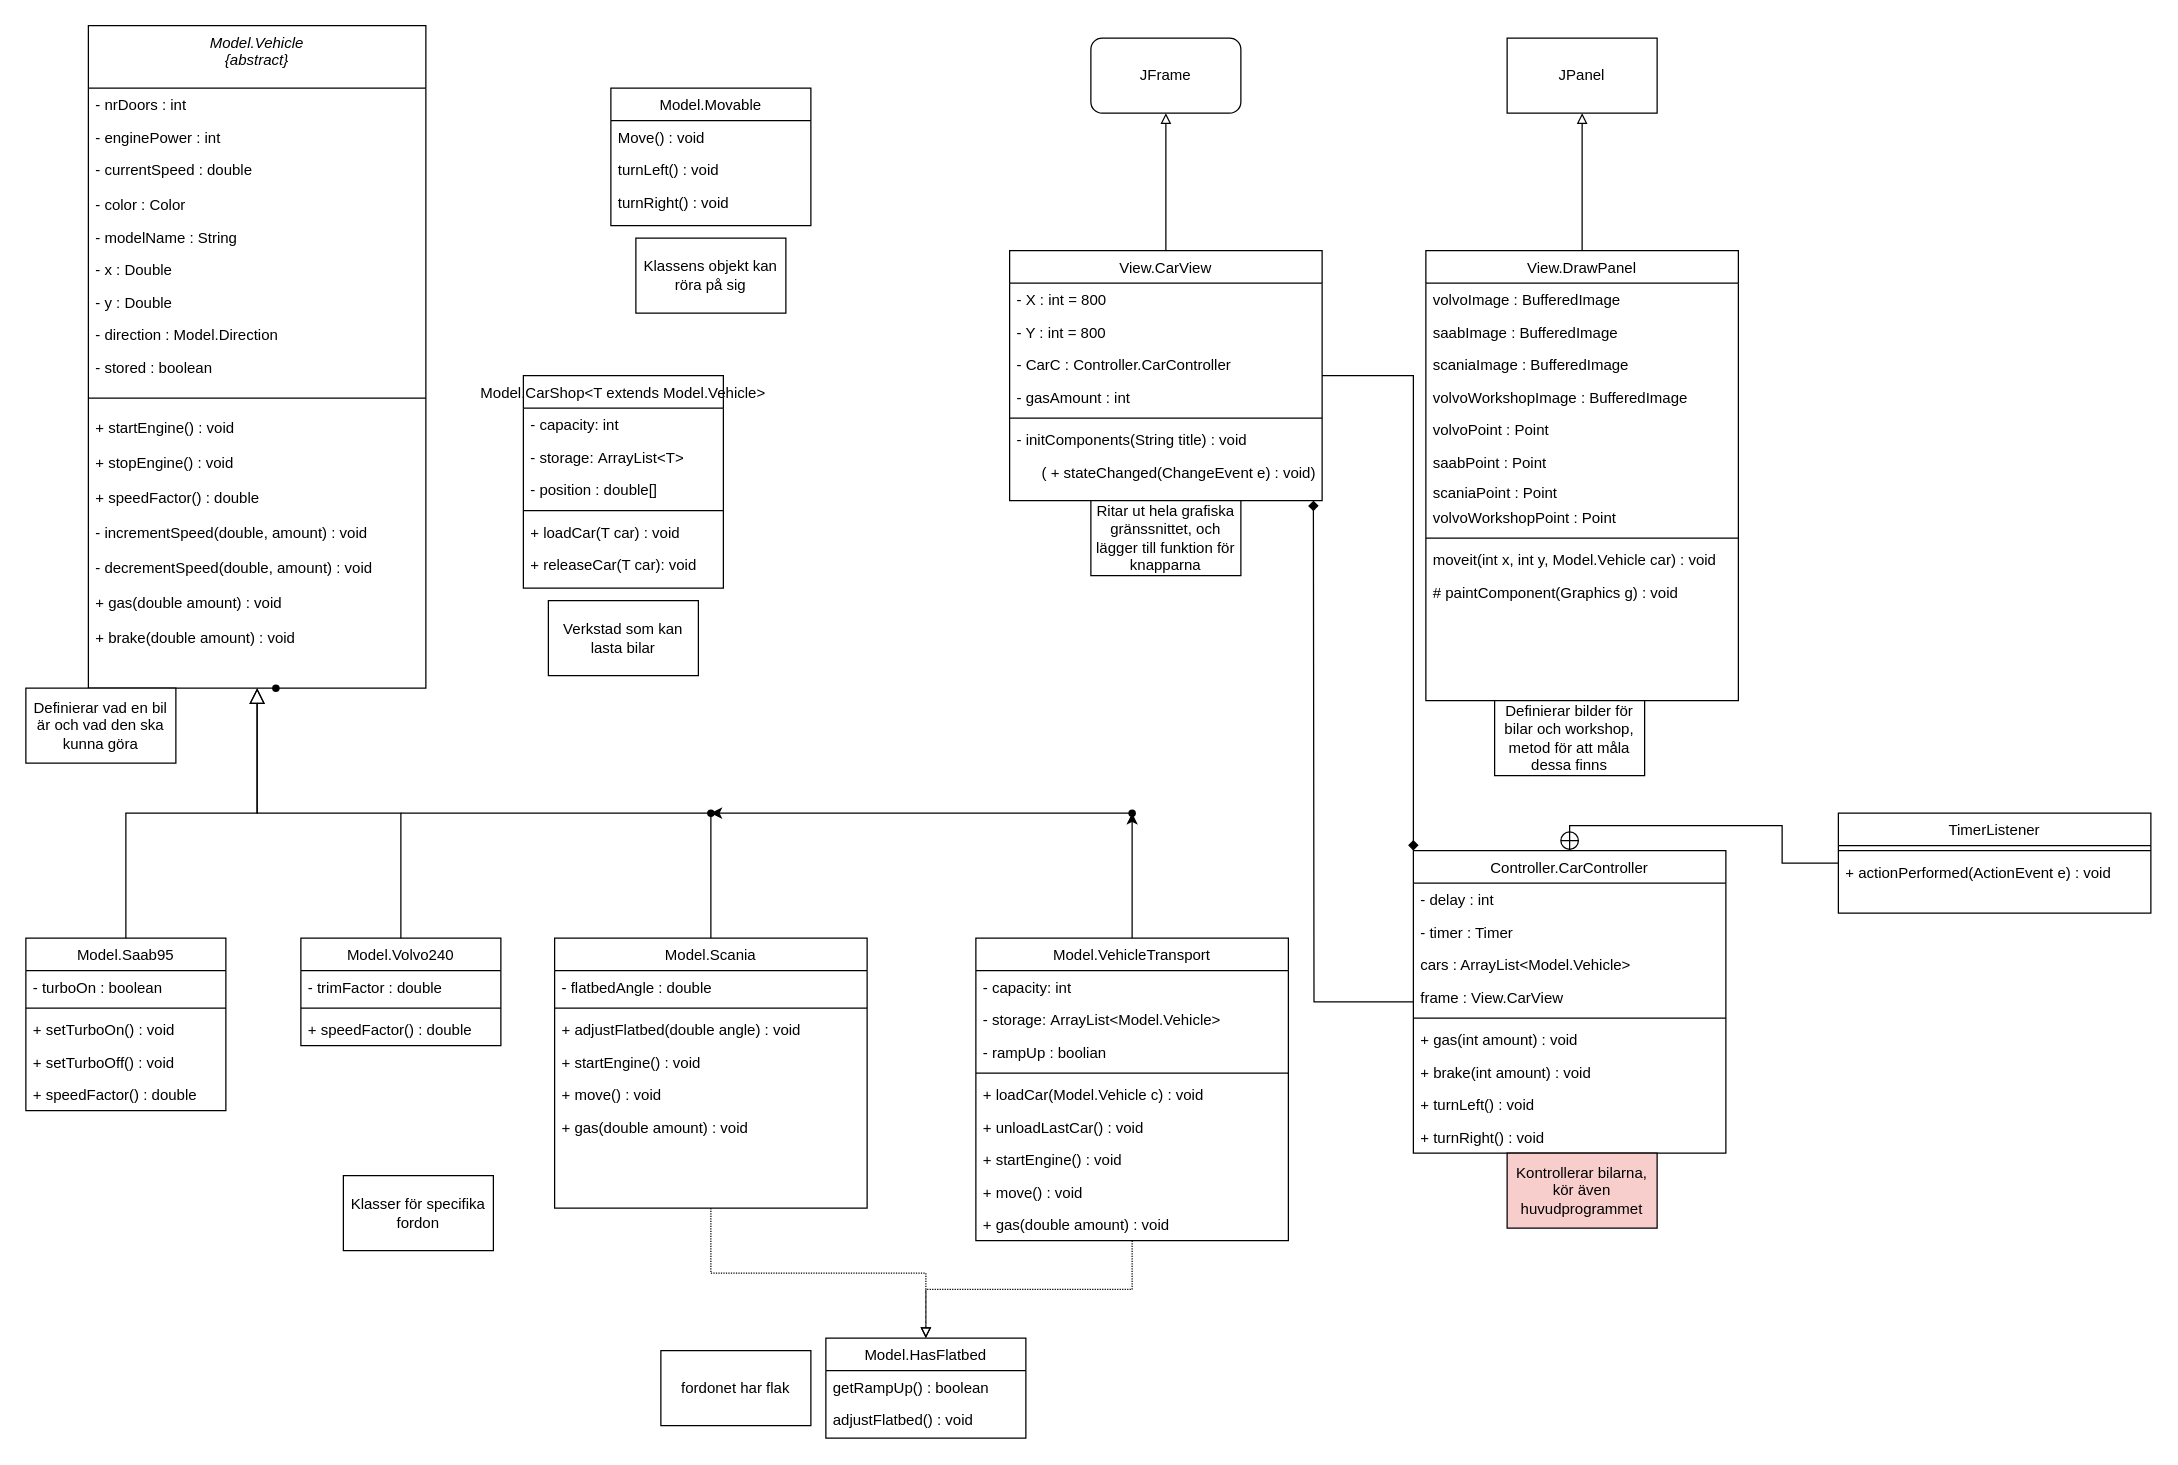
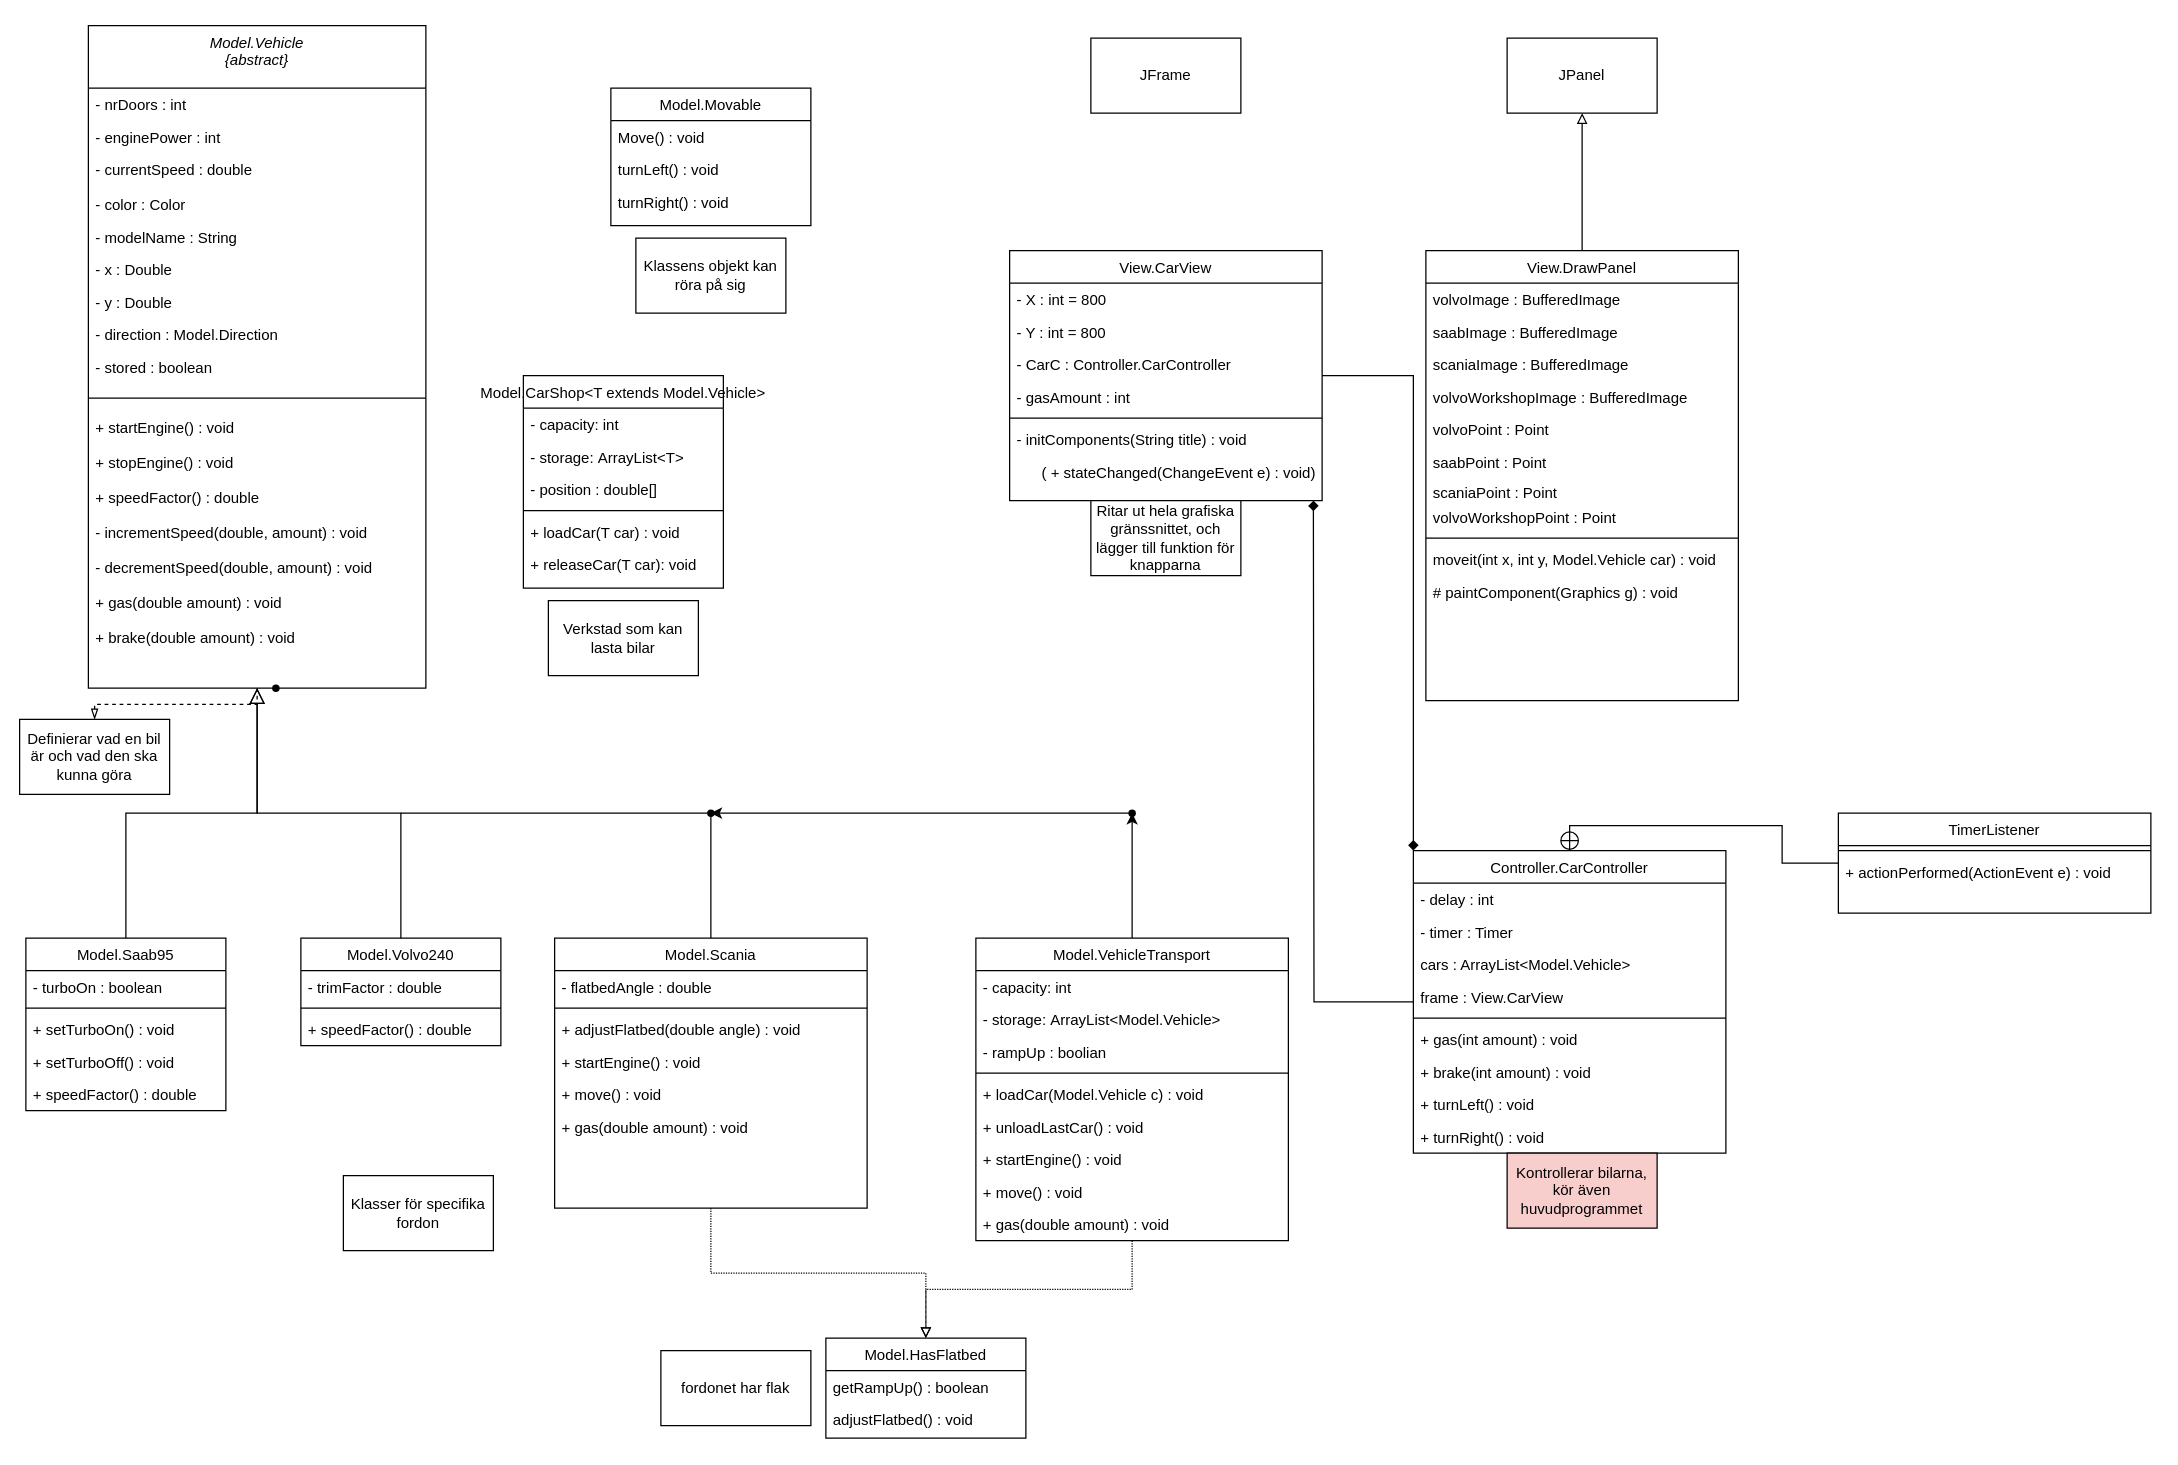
node "JFrame": shape rounded rectangle -> rectangle
edge "View.CarView" -> "JFrame": removed
node "Definierar vad en bil är och vad den ska kunna göra": moved (101, 726) -> (94, 757)
node "Definierar bilder för bilar och workshop, metod för att måla dessa finns": removed
